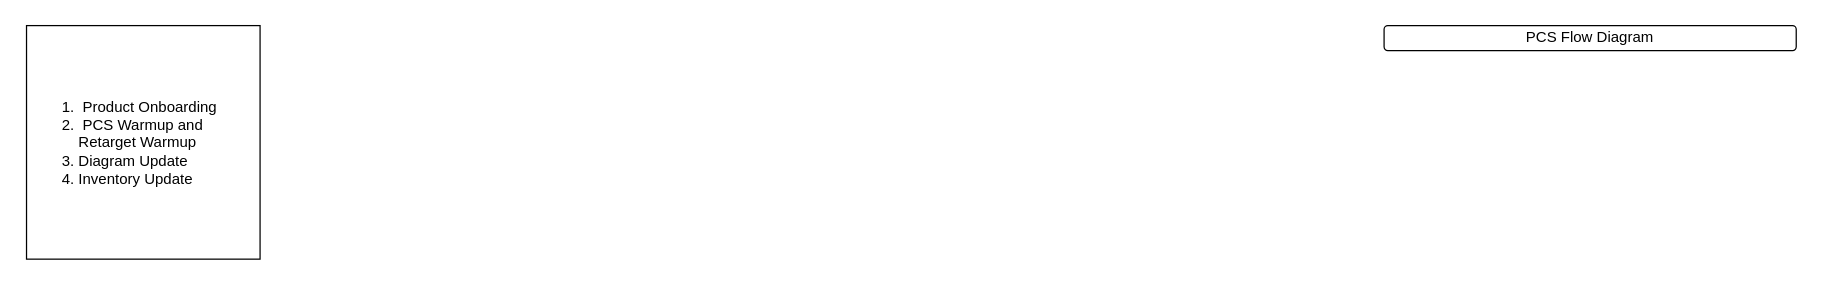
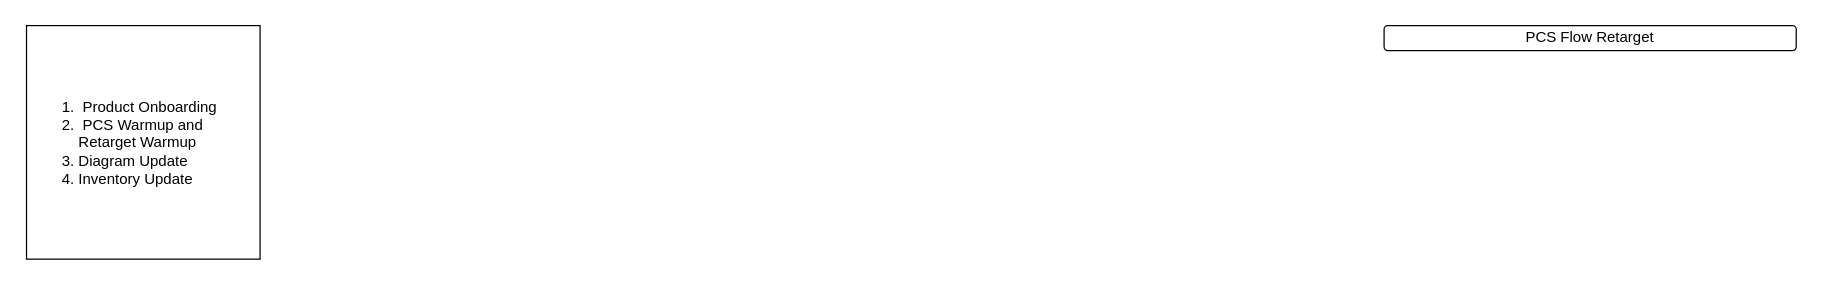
node "PCS Flow Diagram": label "PCS Flow Diagram" -> "PCS Flow Retarget"
